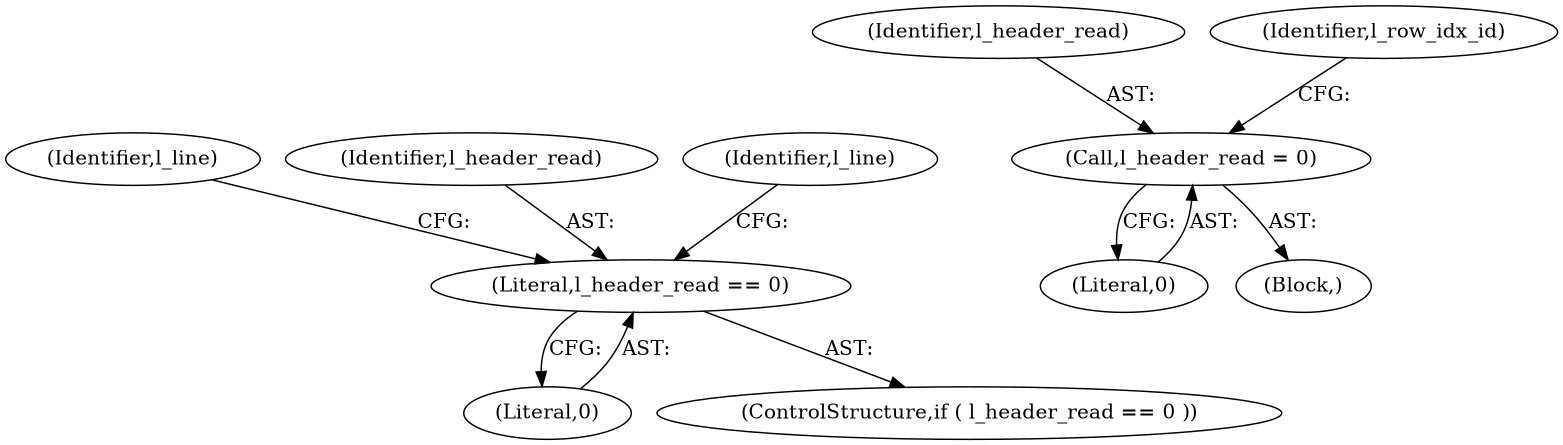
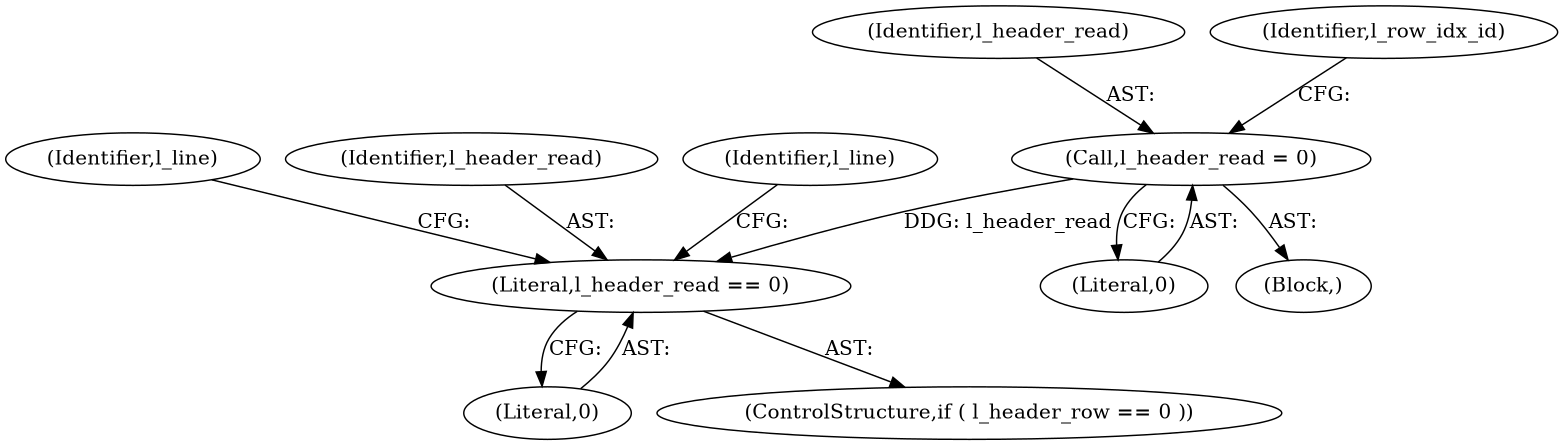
edge "(Call,l_header_read = 0)" -> "(Literal,l_header_read == 0)": added, label "DDG: l_header_read"
node "(ControlStructure,if ( l_header_read == 0 ))": label "(ControlStructure,if ( l_header_read == 0 ))" -> "(ControlStructure,if ( l_header_row == 0 ))"
